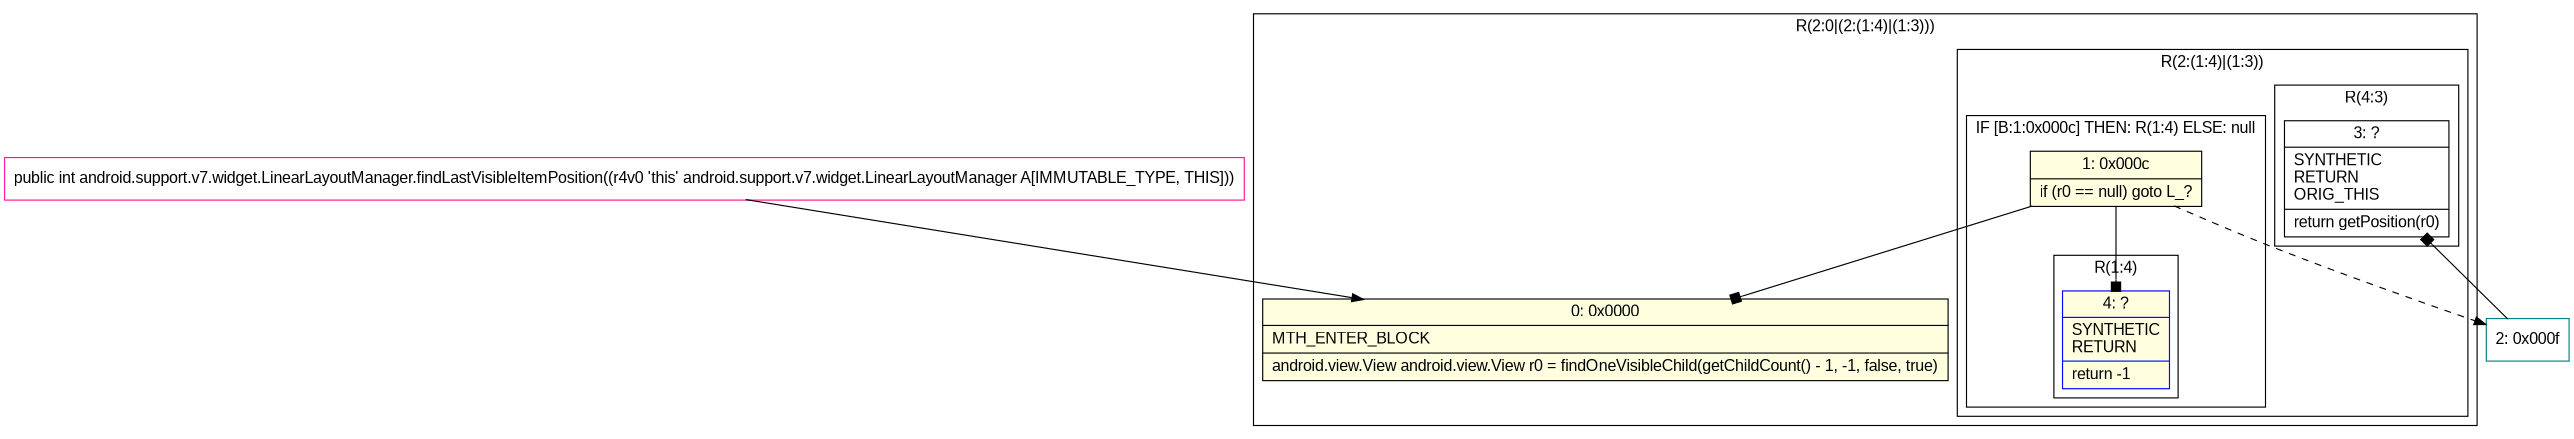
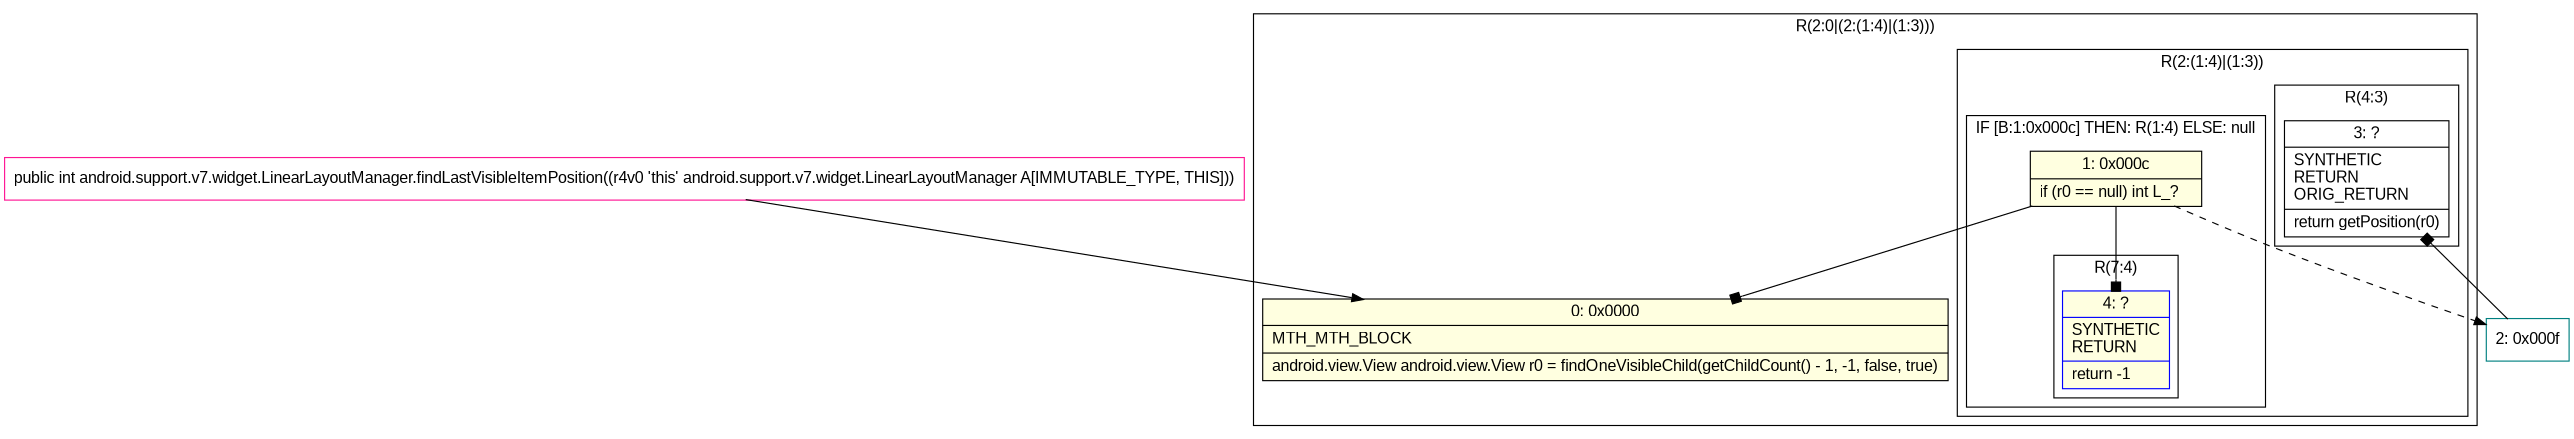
node "1: 0x000c": text "if (r0 == null) goto L_?" -> "if (r0 == null) int L_?"
node "3: ?": text "ORIG_THIS" -> "ORIG_RETURN"
cluster "R(1:4)": label "R(1:4)" -> "R(7:4)"
node "0: 0x0000": text "MTH_ENTER_BLOCK" -> "MTH_MTH_BLOCK"
